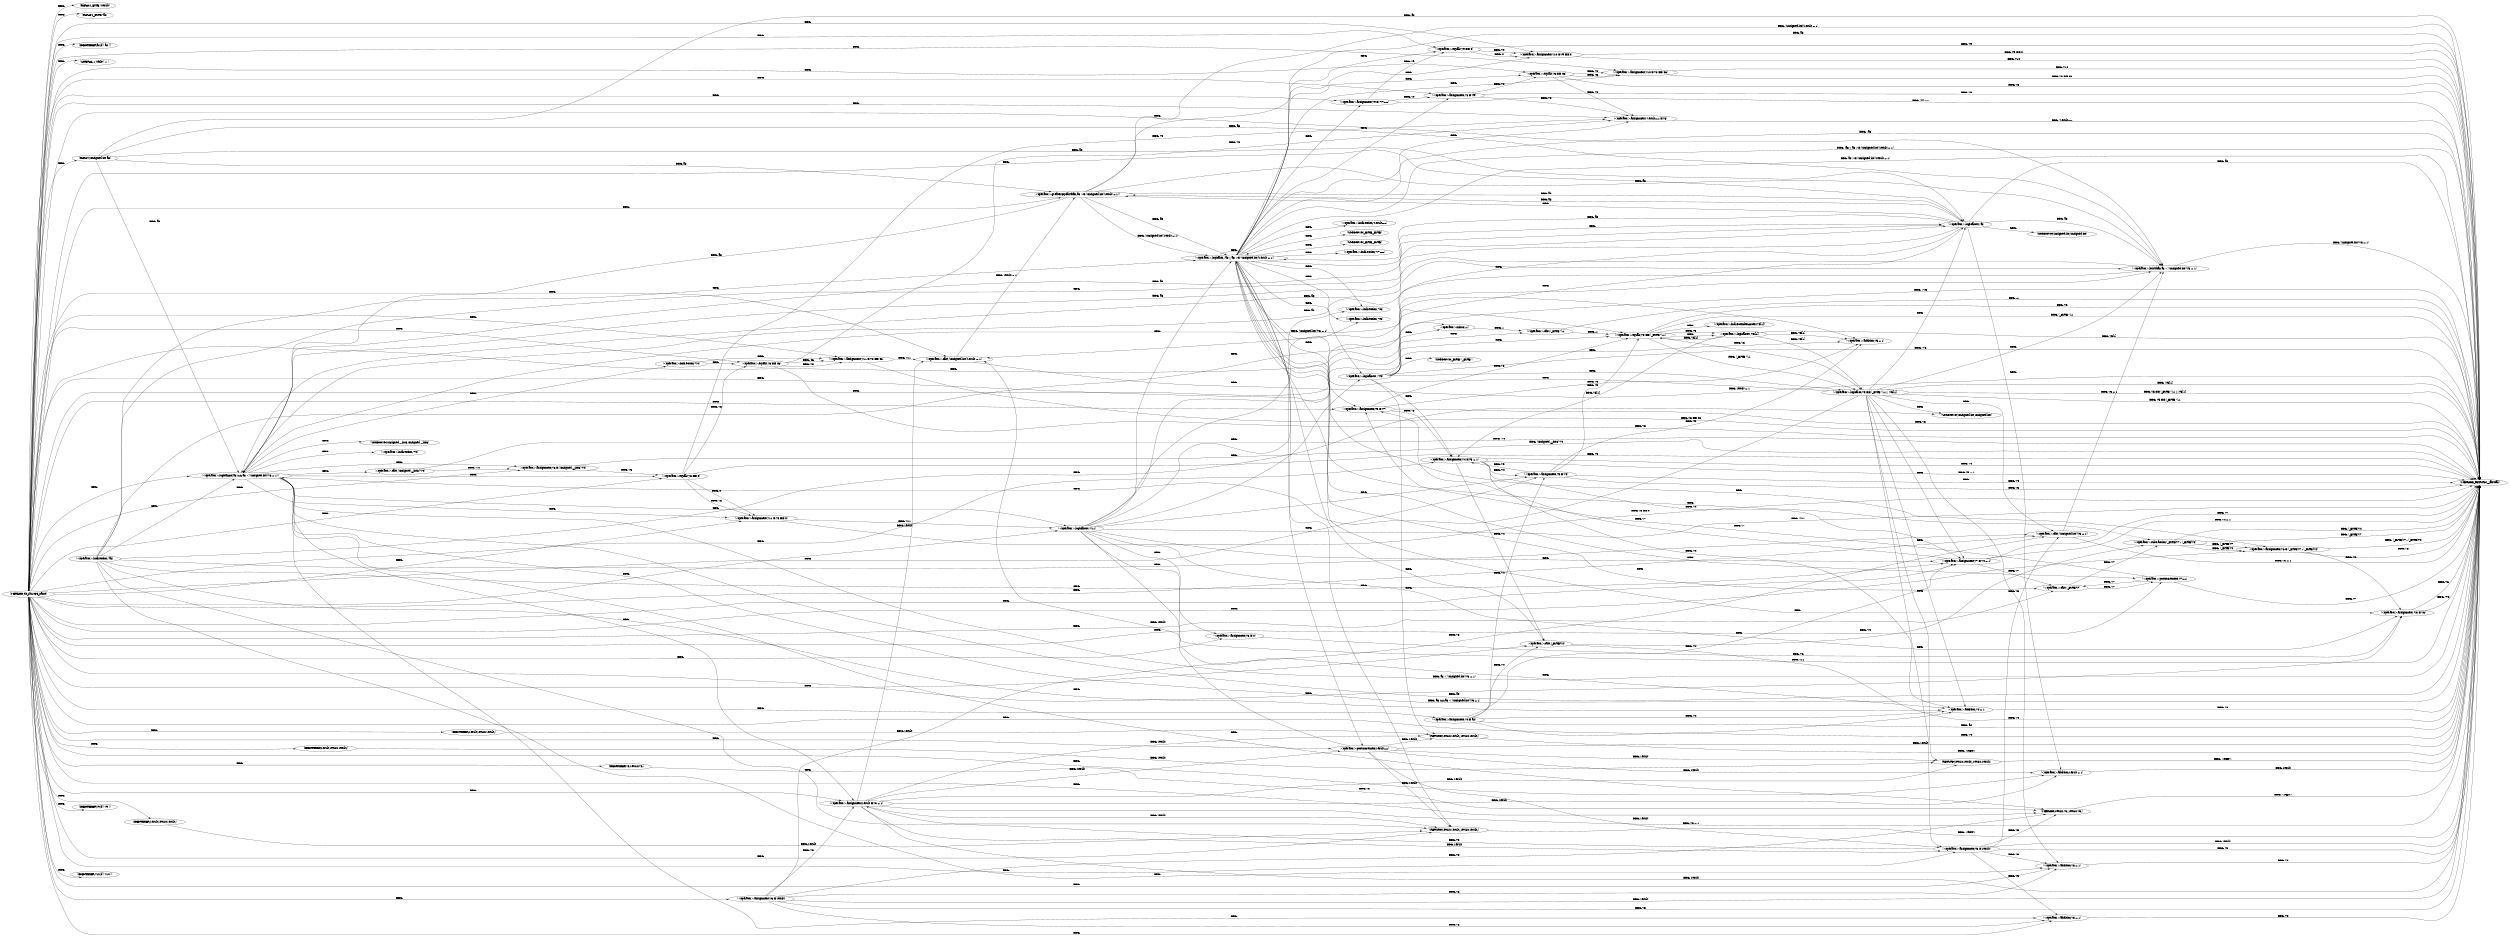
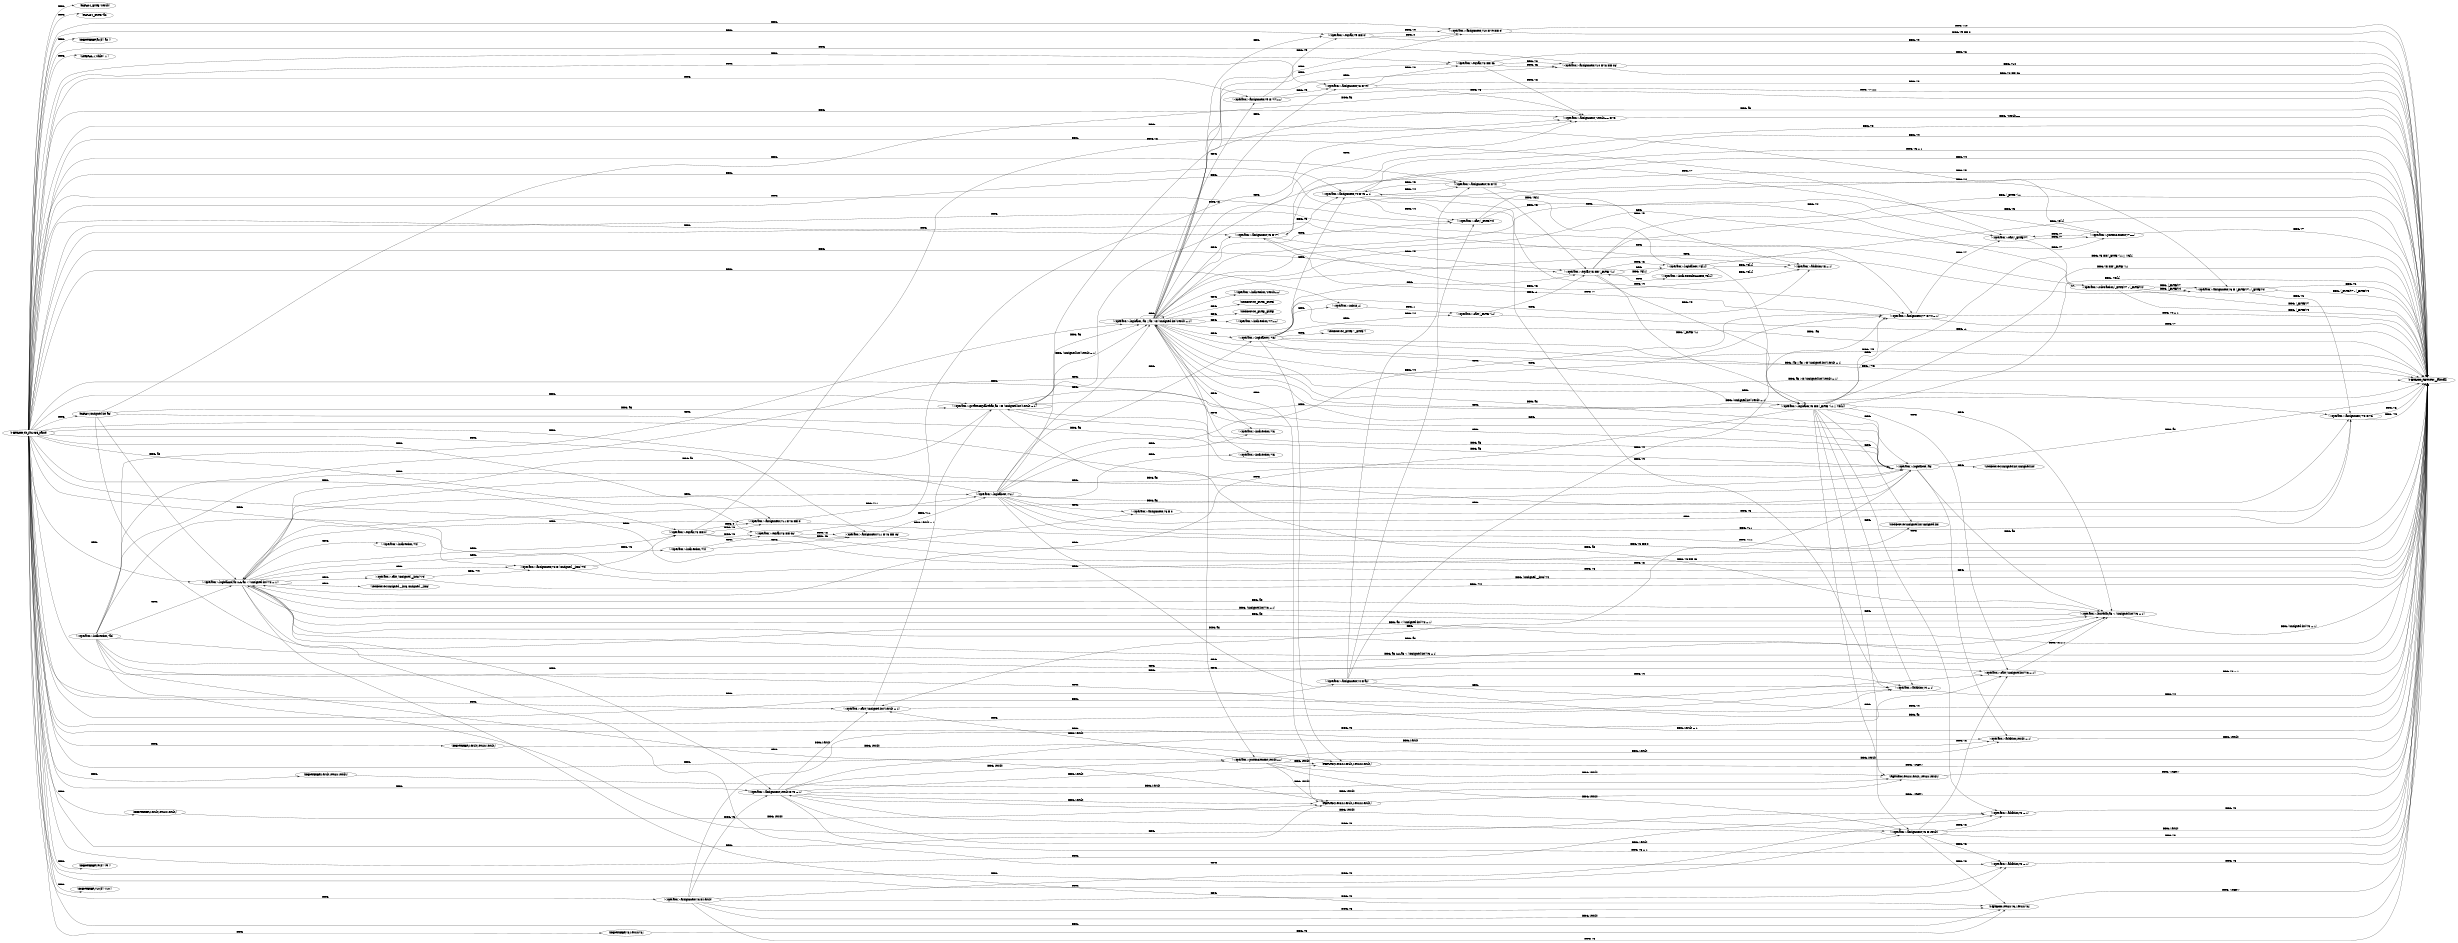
edge "(<operator>.assignment,v11 = v8 == 46)" -> "(<operator>.cast,(unsigned int)(result + 1))": now "(<operator>.assignment,v11 = v8 == 46)" -> "(<operator>.logicalNot,!v11)"
edge "(<operator>.cast,(unsigned __int8)*v4)" -> "(<operator>.assignment,v8 = (unsigned __int8)*v4)": label "DDG: *v4" -> "CDG: *v4"
